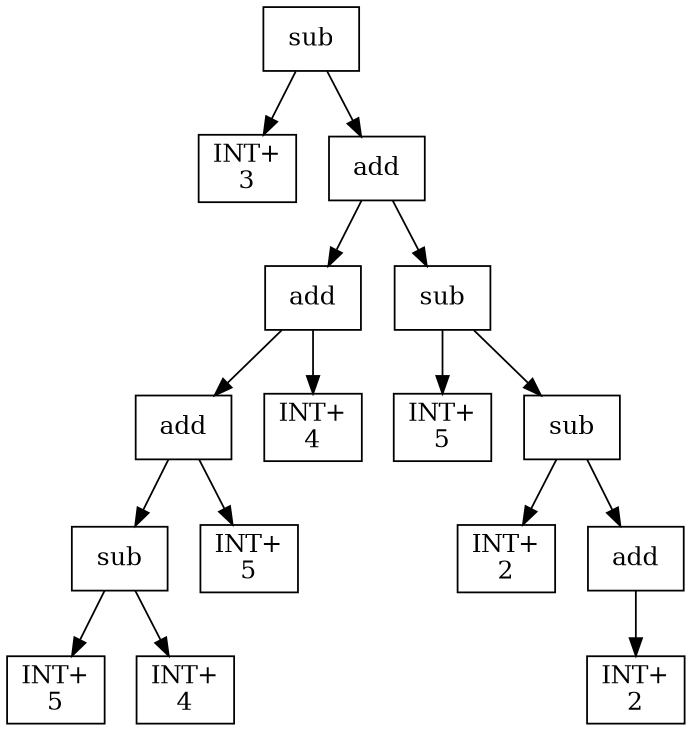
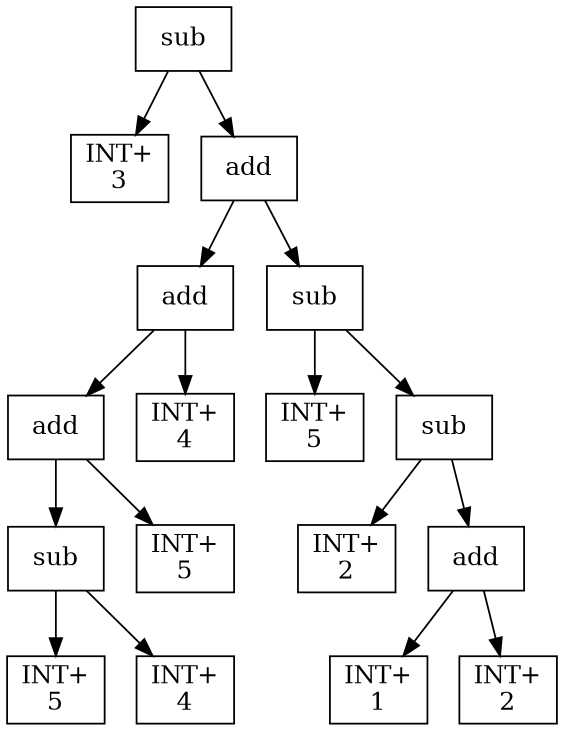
node "INT+ 1": added
